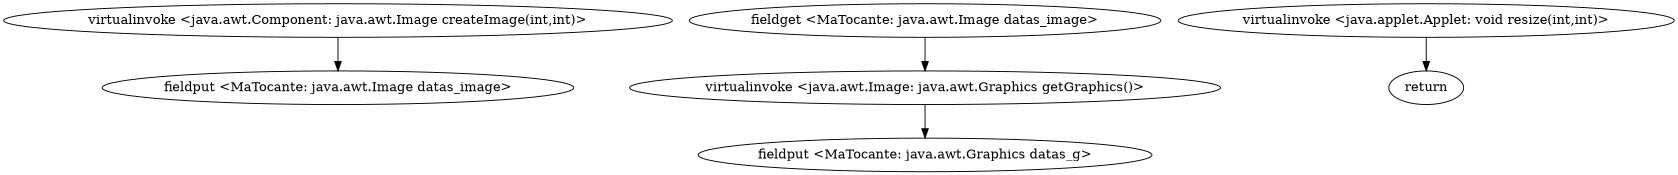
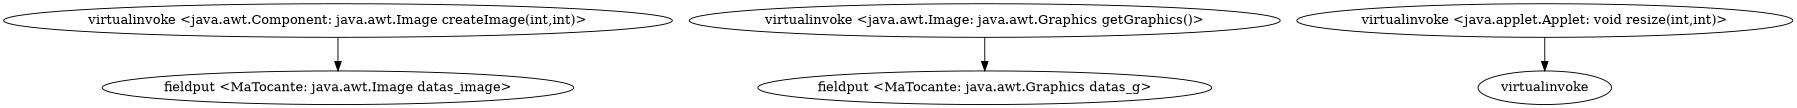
node "fieldget <MaTocante: java.awt.Image datas_image>": removed
node "return": label "return" -> "virtualinvoke"
